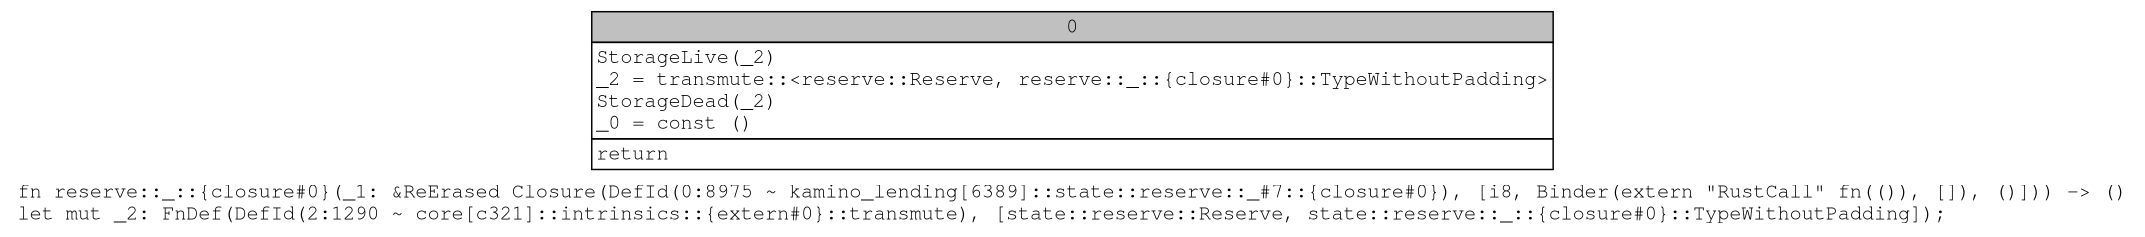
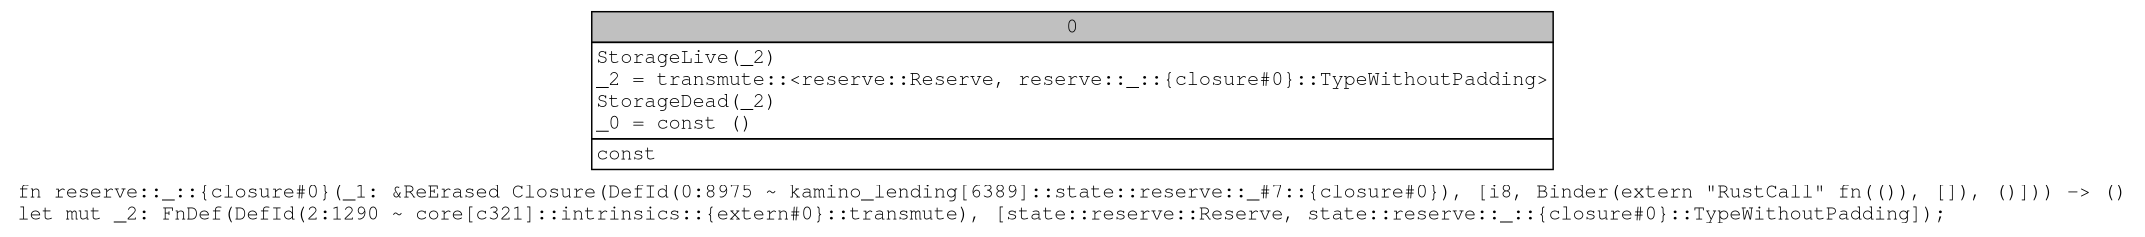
node "0": text "return" -> "const"
